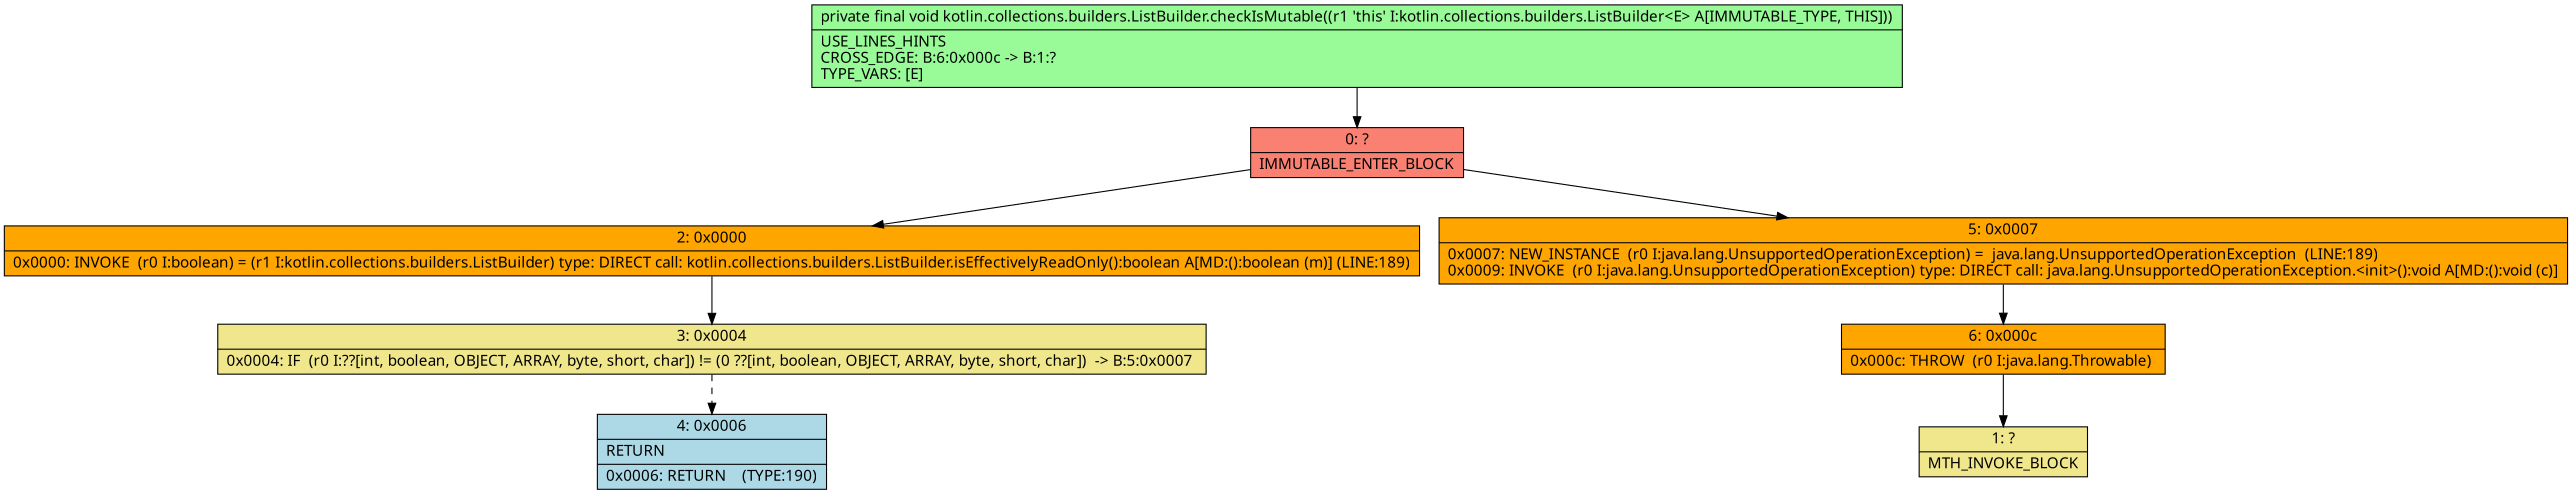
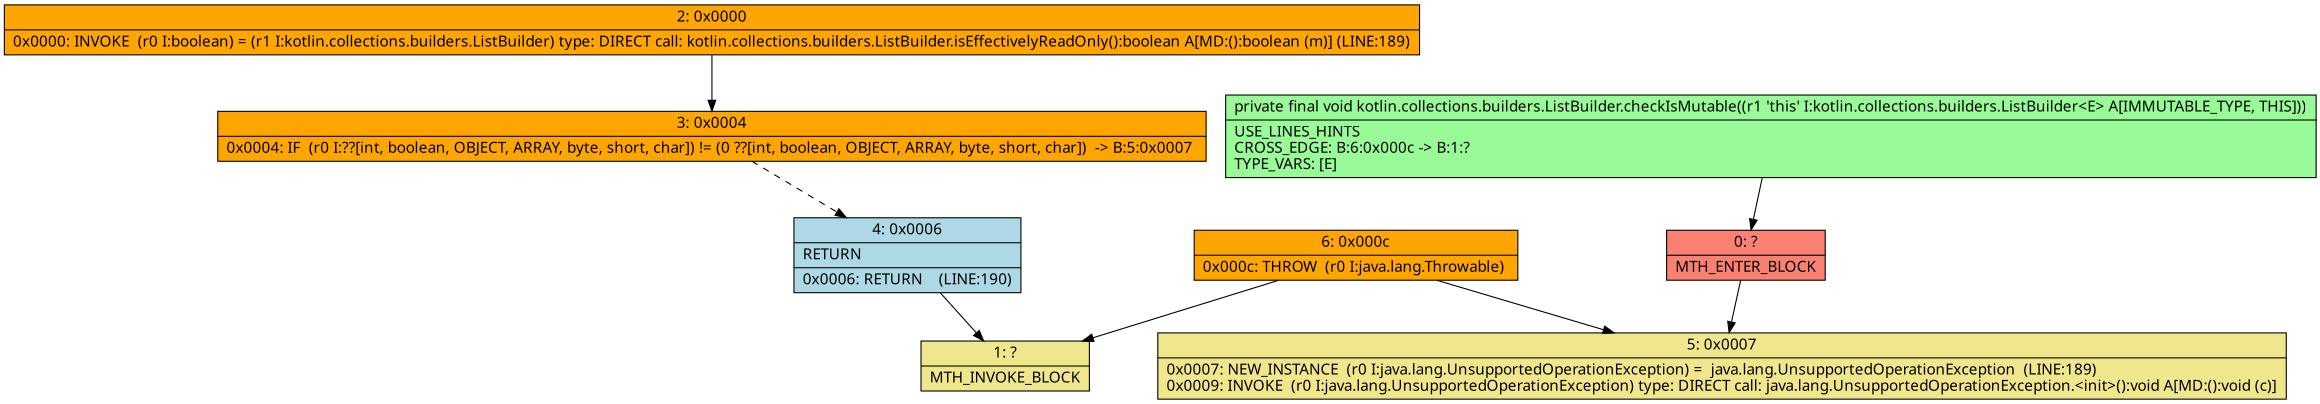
node "0: ?": text "IMMUTABLE_ENTER_BLOCK" -> "MTH_ENTER_BLOCK"
edge "0: ?" -> "2: 0x0000": removed
node "5: 0x0007": fillcolor orange -> khaki
edge "5: 0x0007" -> "6: 0x000c": reversed
edge "4: 0x0006" -> "1: ?": added
node "3: 0x0004": fillcolor khaki -> orange
node "4: 0x0006": text "0x0006: RETURN    (TYPE:190)" -> "0x0006: RETURN    (LINE:190)"
